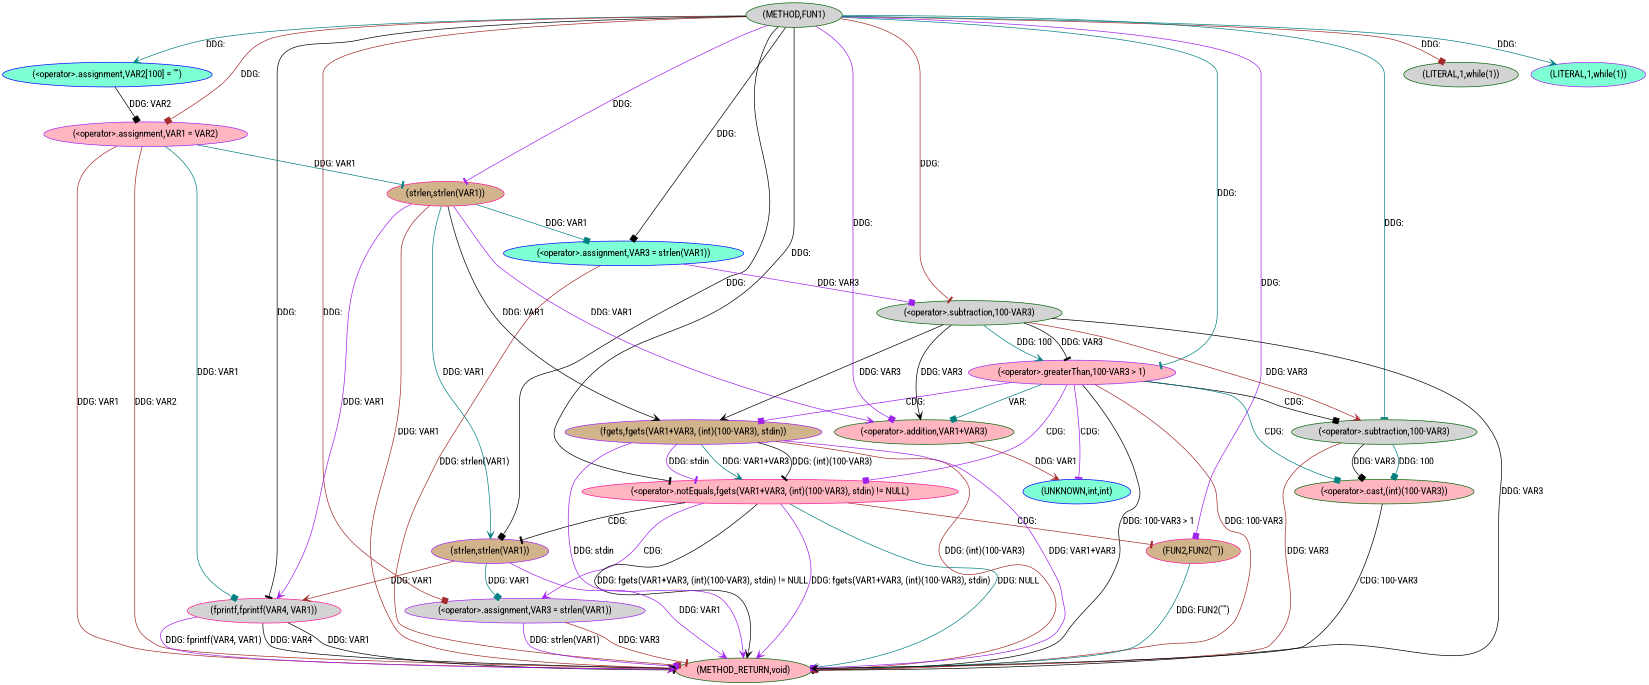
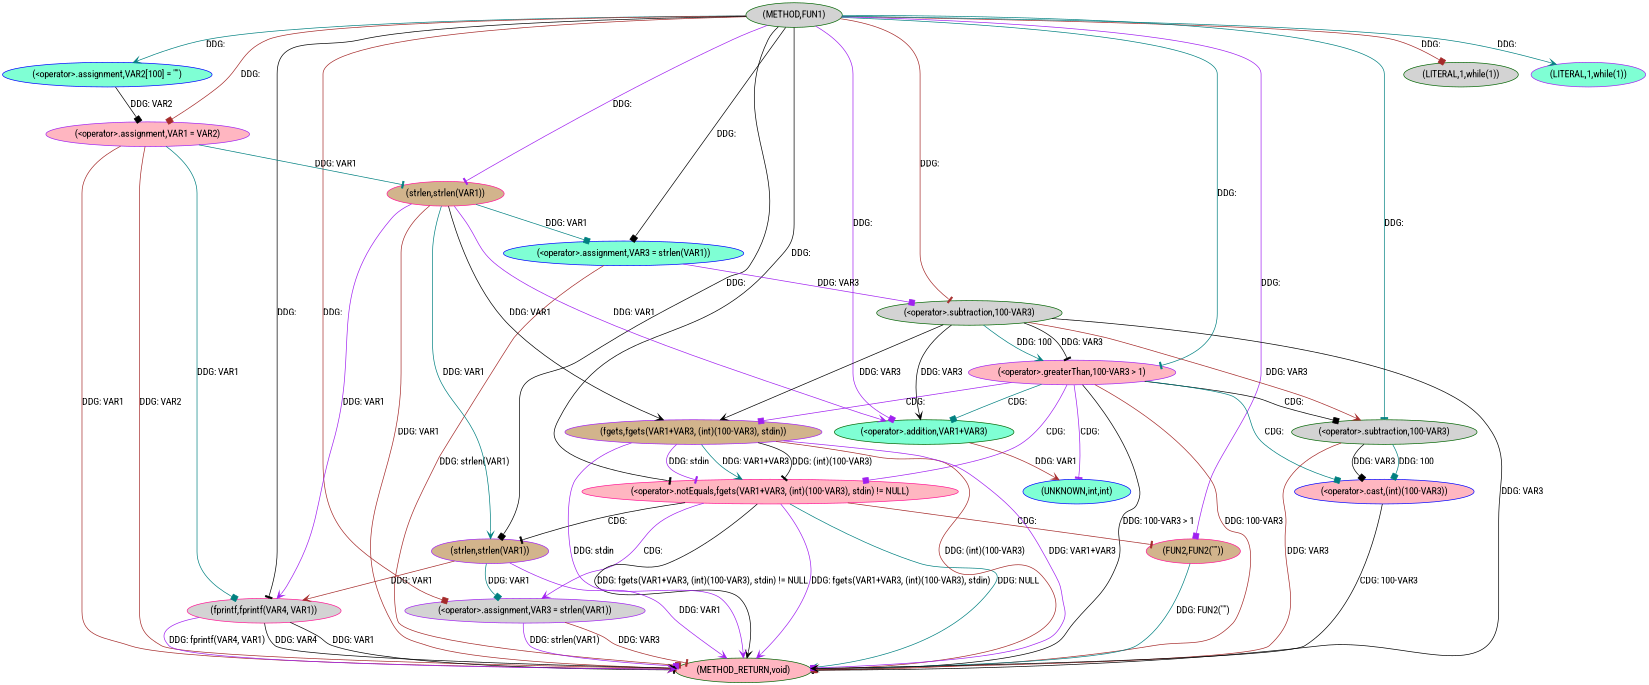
edge "(<operator>.greaterThan,100-VAR3 > 1)" -> "(<operator>.addition,VAR1+VAR3)": label "VAR: " -> "CDG: "
node "(<operator>.addition,VAR1+VAR3)": fillcolor lightpink -> aquamarine
node "(<operator>.cast,(int)(100-VAR3))": color darkgreen -> blue
